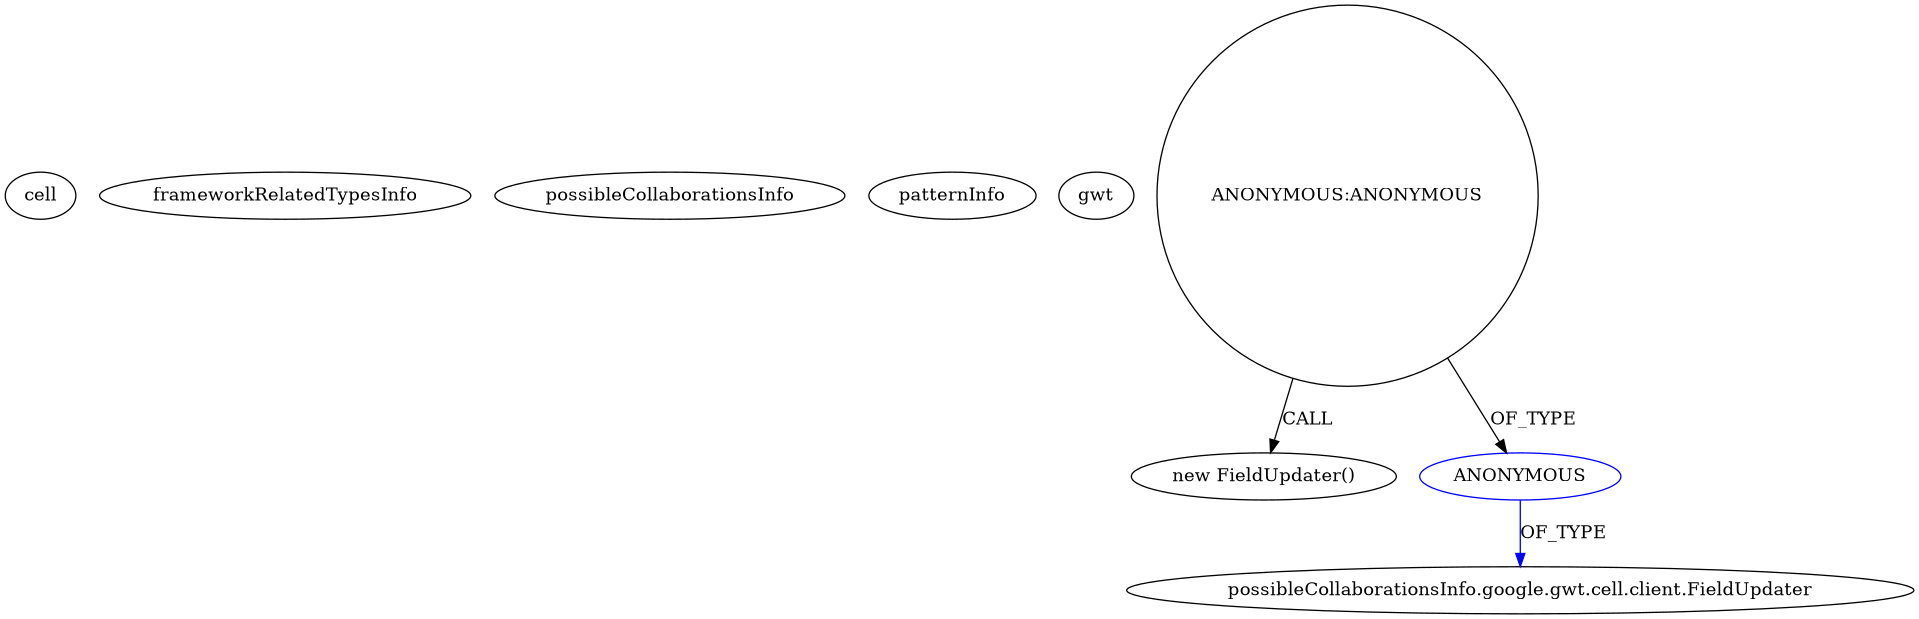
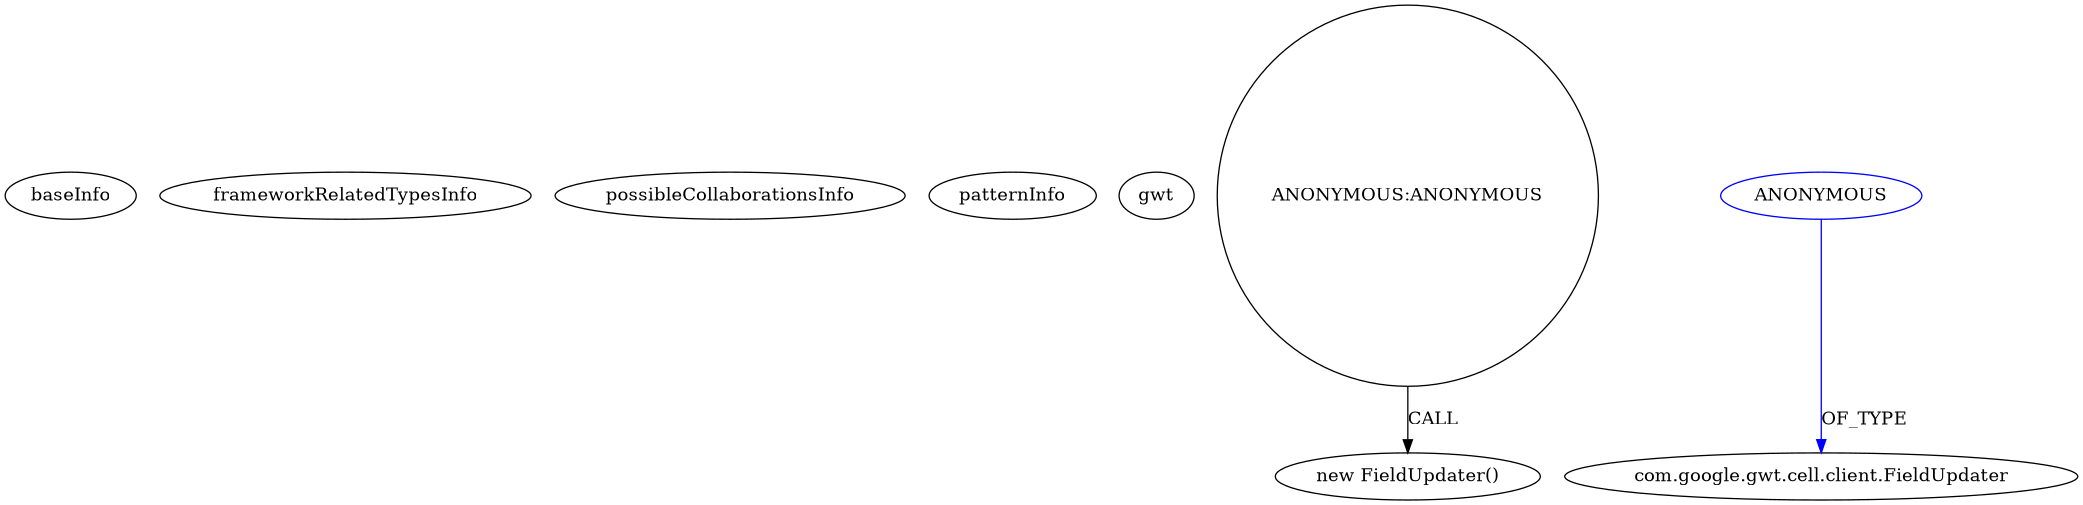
node "cell": label "cell" -> "baseInfo"
edge "ANONYMOUS:ANONYMOUS" -> "ANONYMOUS": removed, label "OF_TYPE"
node "possibleCollaborationsInfo.google.gwt.cell.client.FieldUpdater": label "possibleCollaborationsInfo.google.gwt.cell.client.FieldUpdater" -> "com.google.gwt.cell.client.FieldUpdater"
